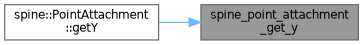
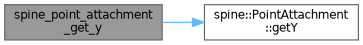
edge "spine::PointAttachment ::getY" -> "spine_point_attachment _get_y": reversed
